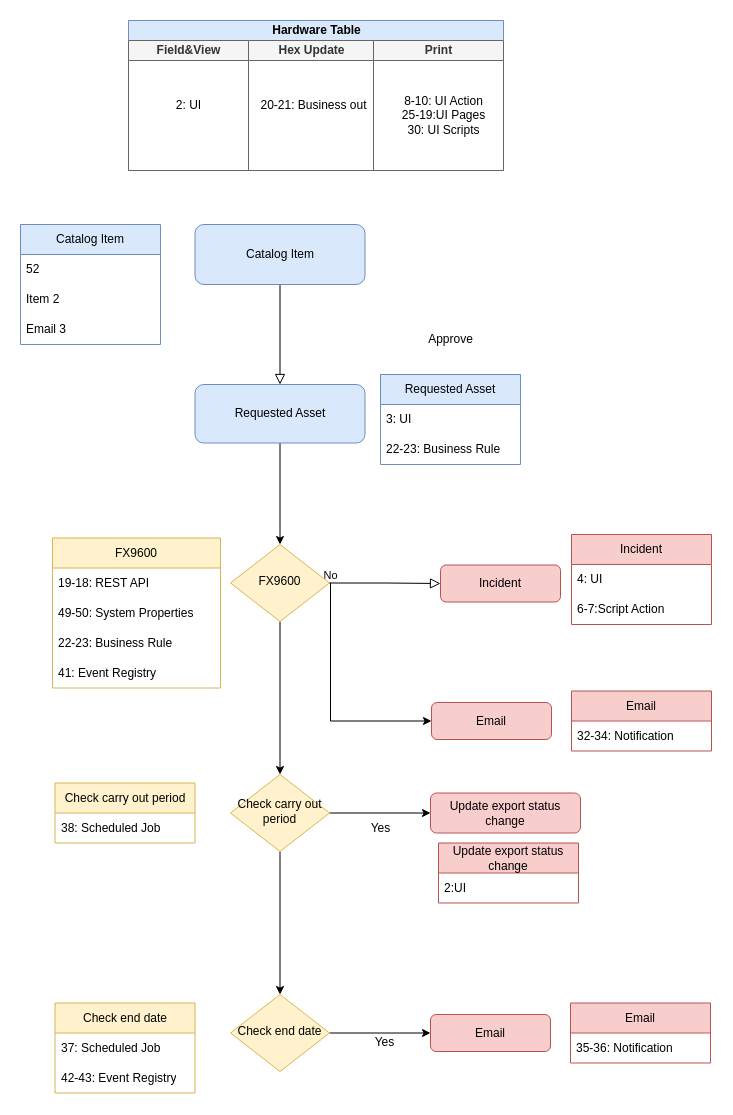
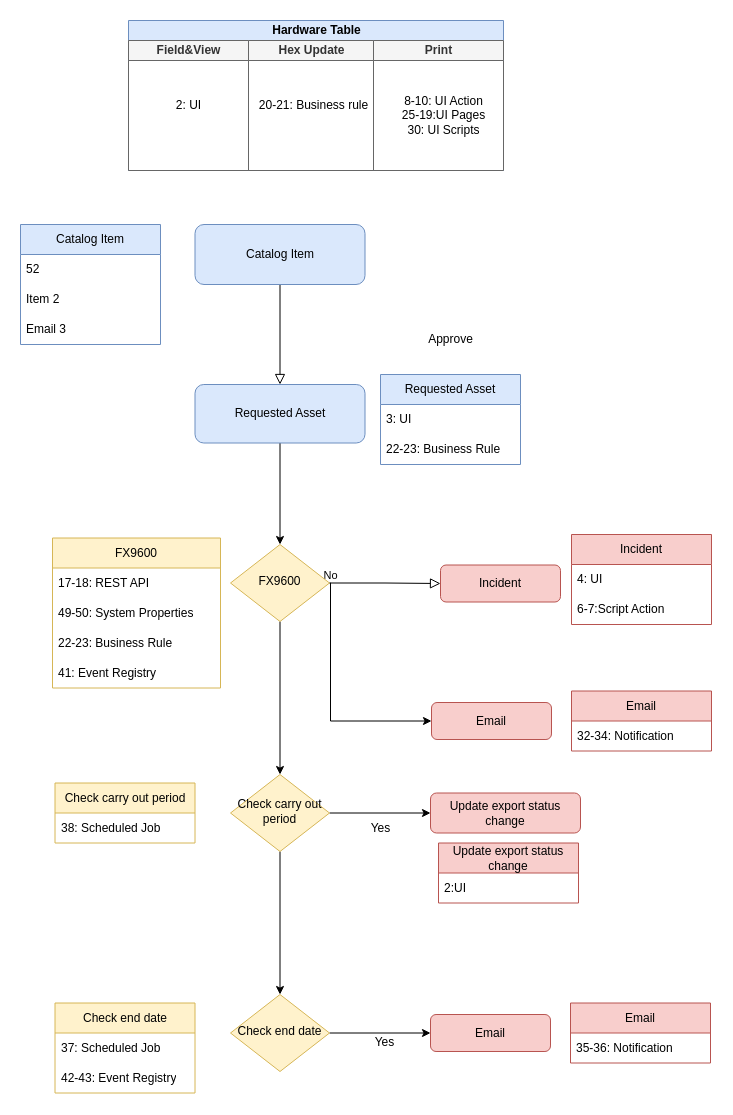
node "20-21: Business out": label "20-21: Business out" -> "20-21: Business rule"
node "19-18: REST API": label "19-18: REST API" -> "17-18: REST API"
